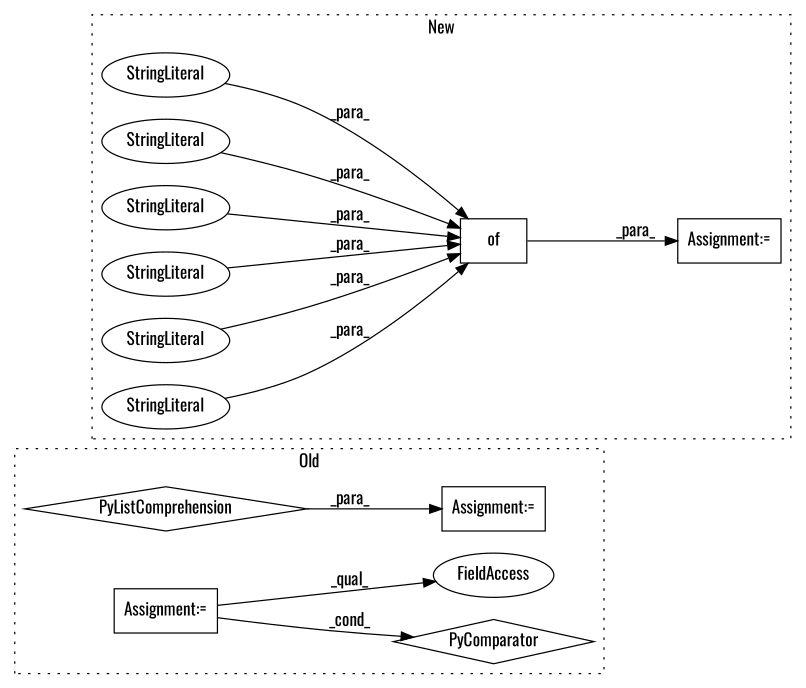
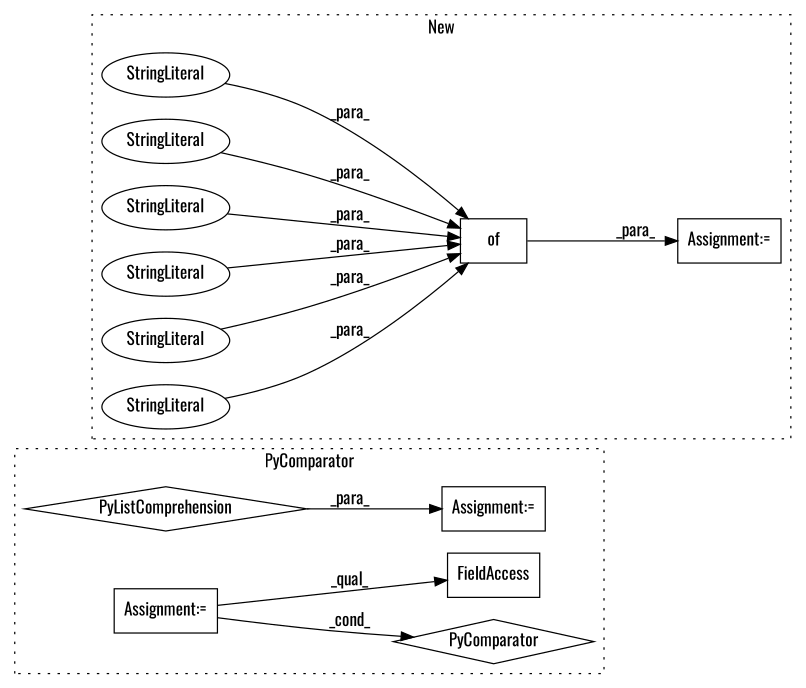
cluster "Old": label "Old" -> "PyComparator"
node "FieldAccess": shape ellipse -> box
